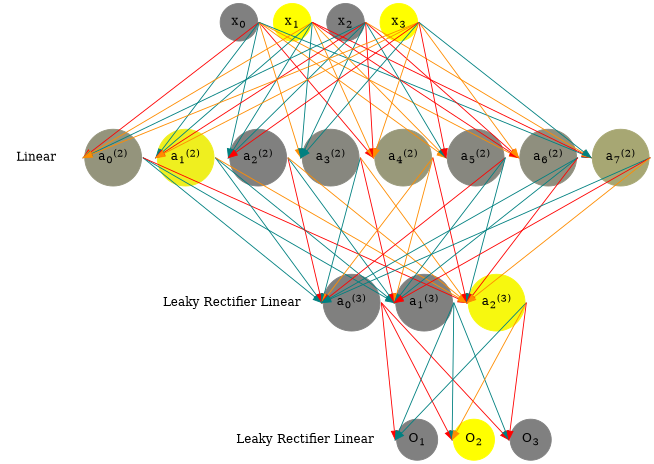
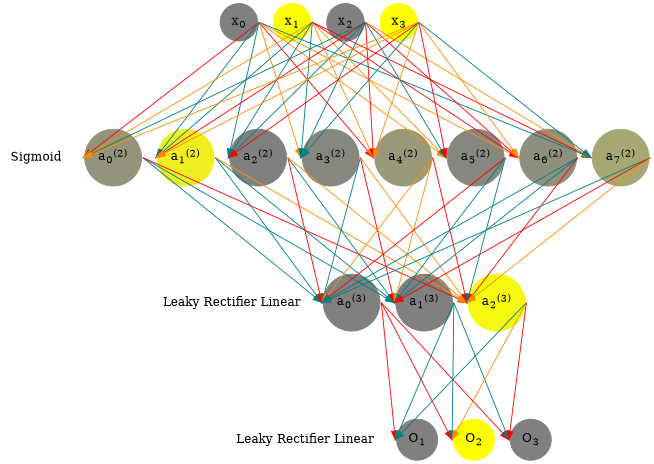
node "Linear": label "Linear" -> "Sigmoid"
